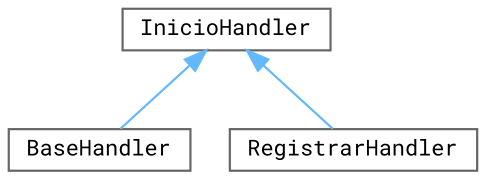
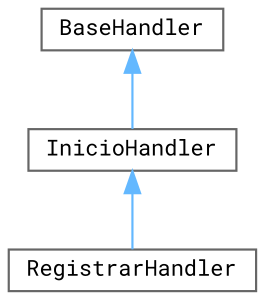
edge "BaseHandler" -> "InicioHandler": reversed
